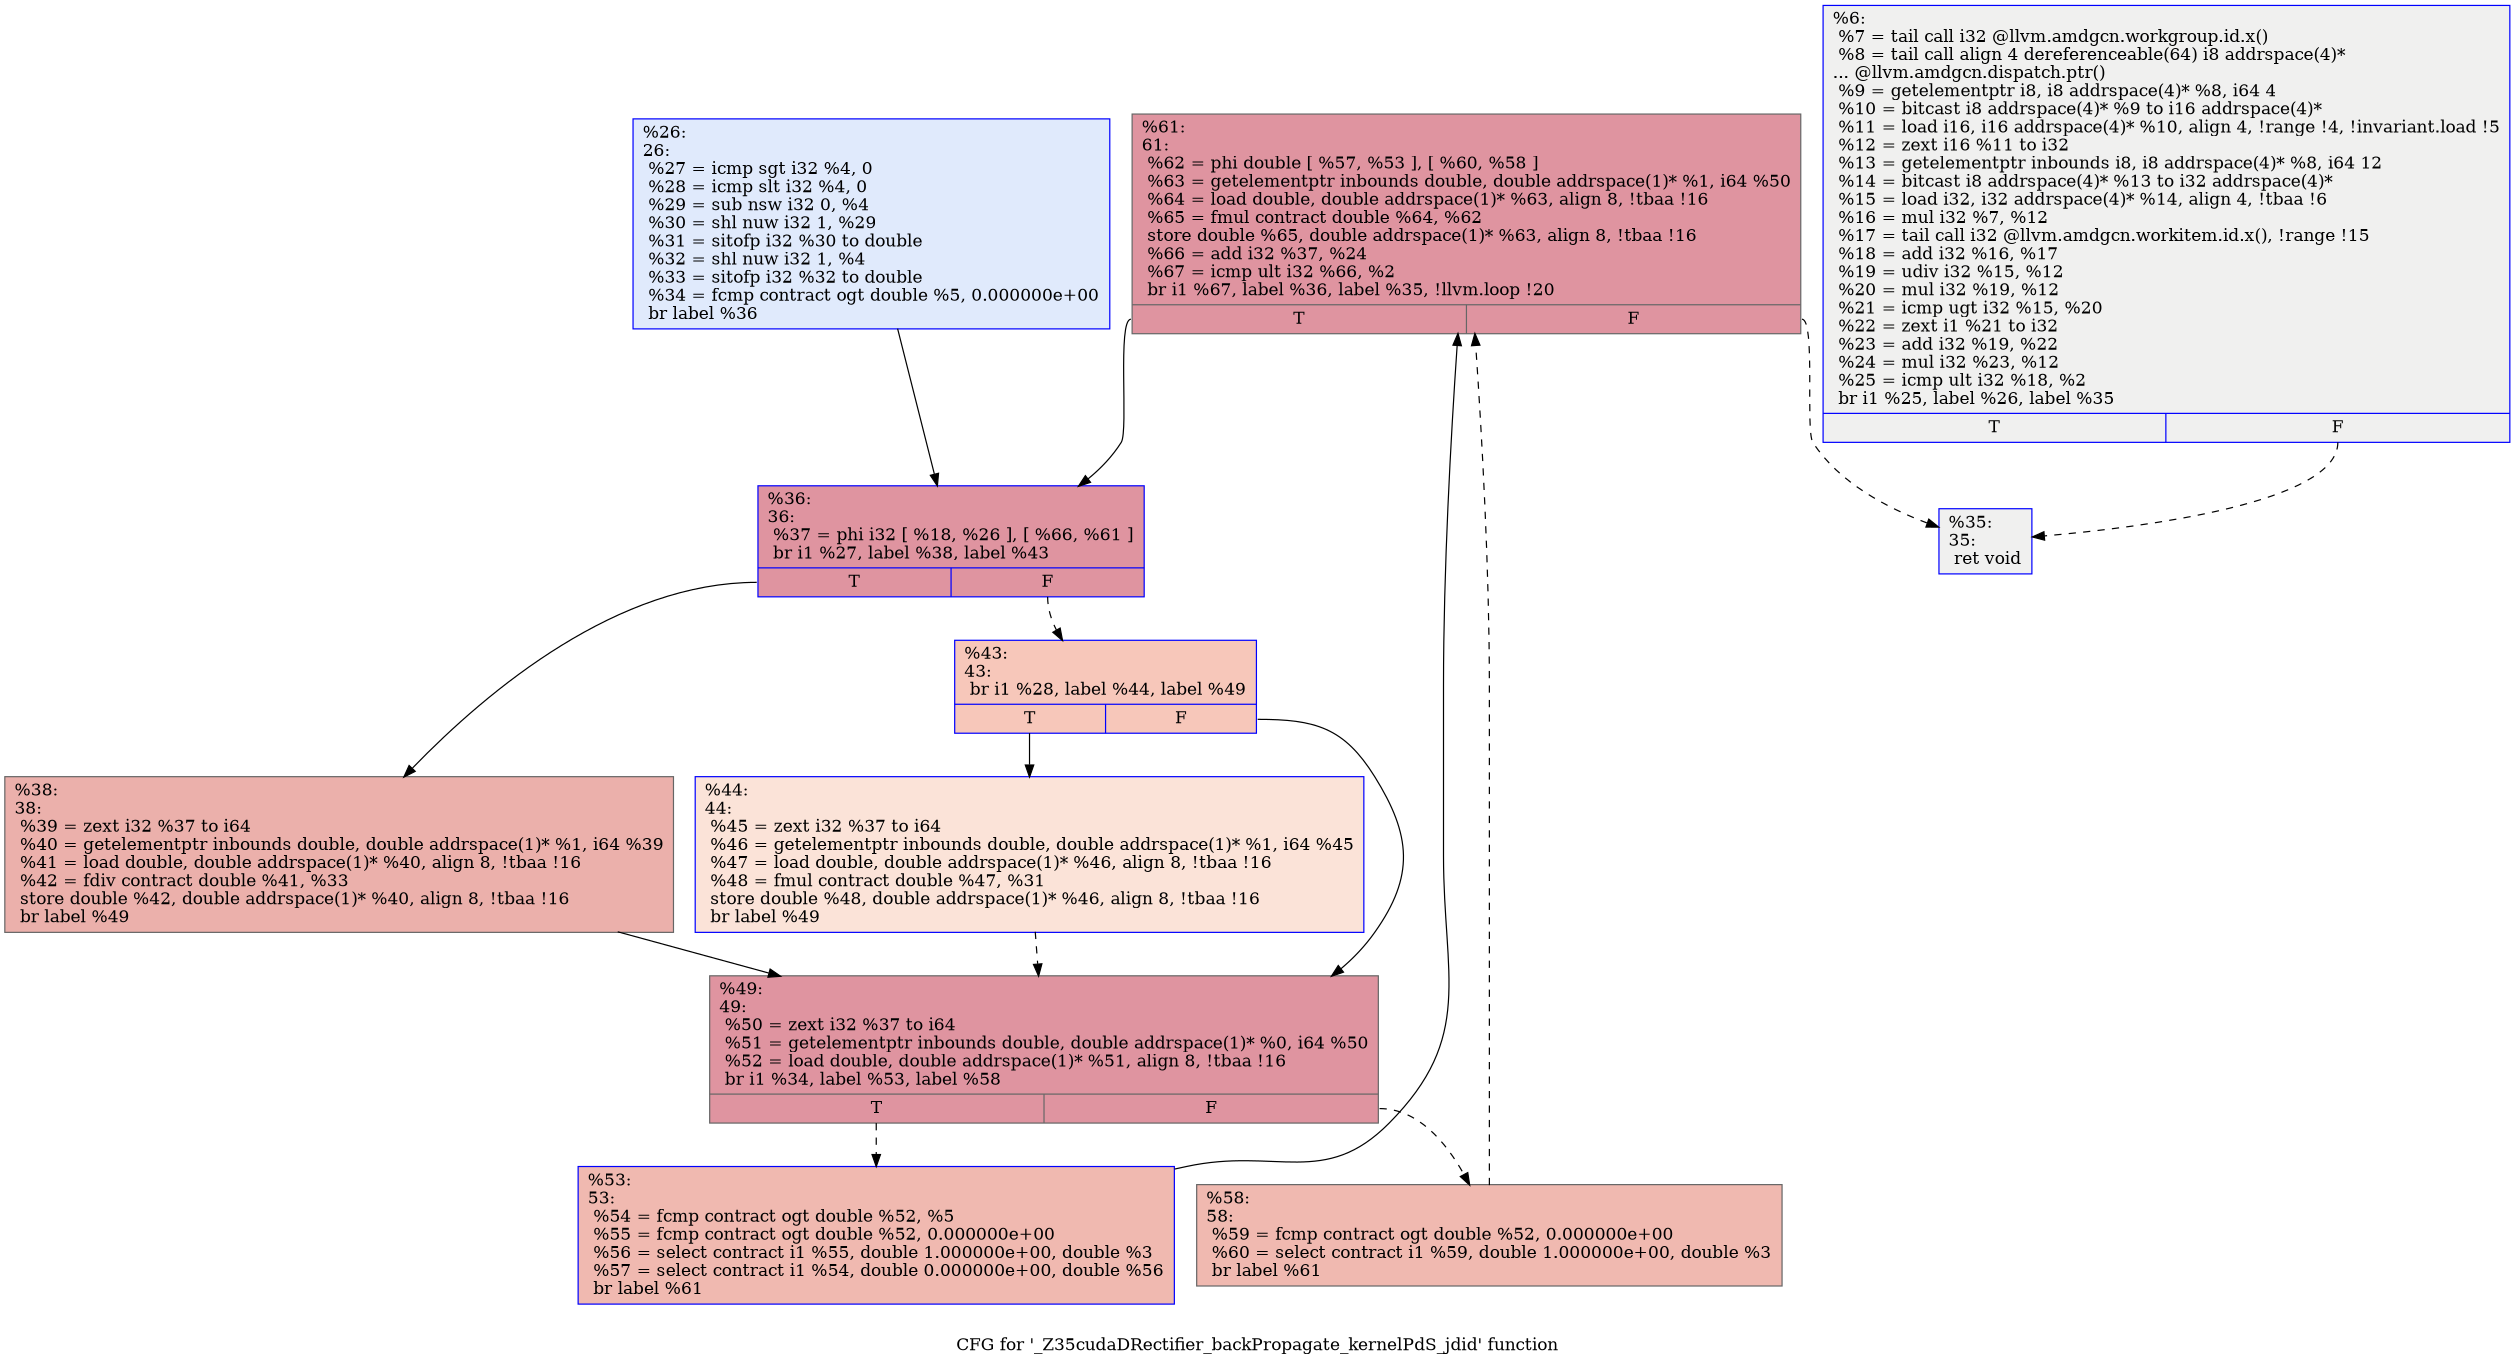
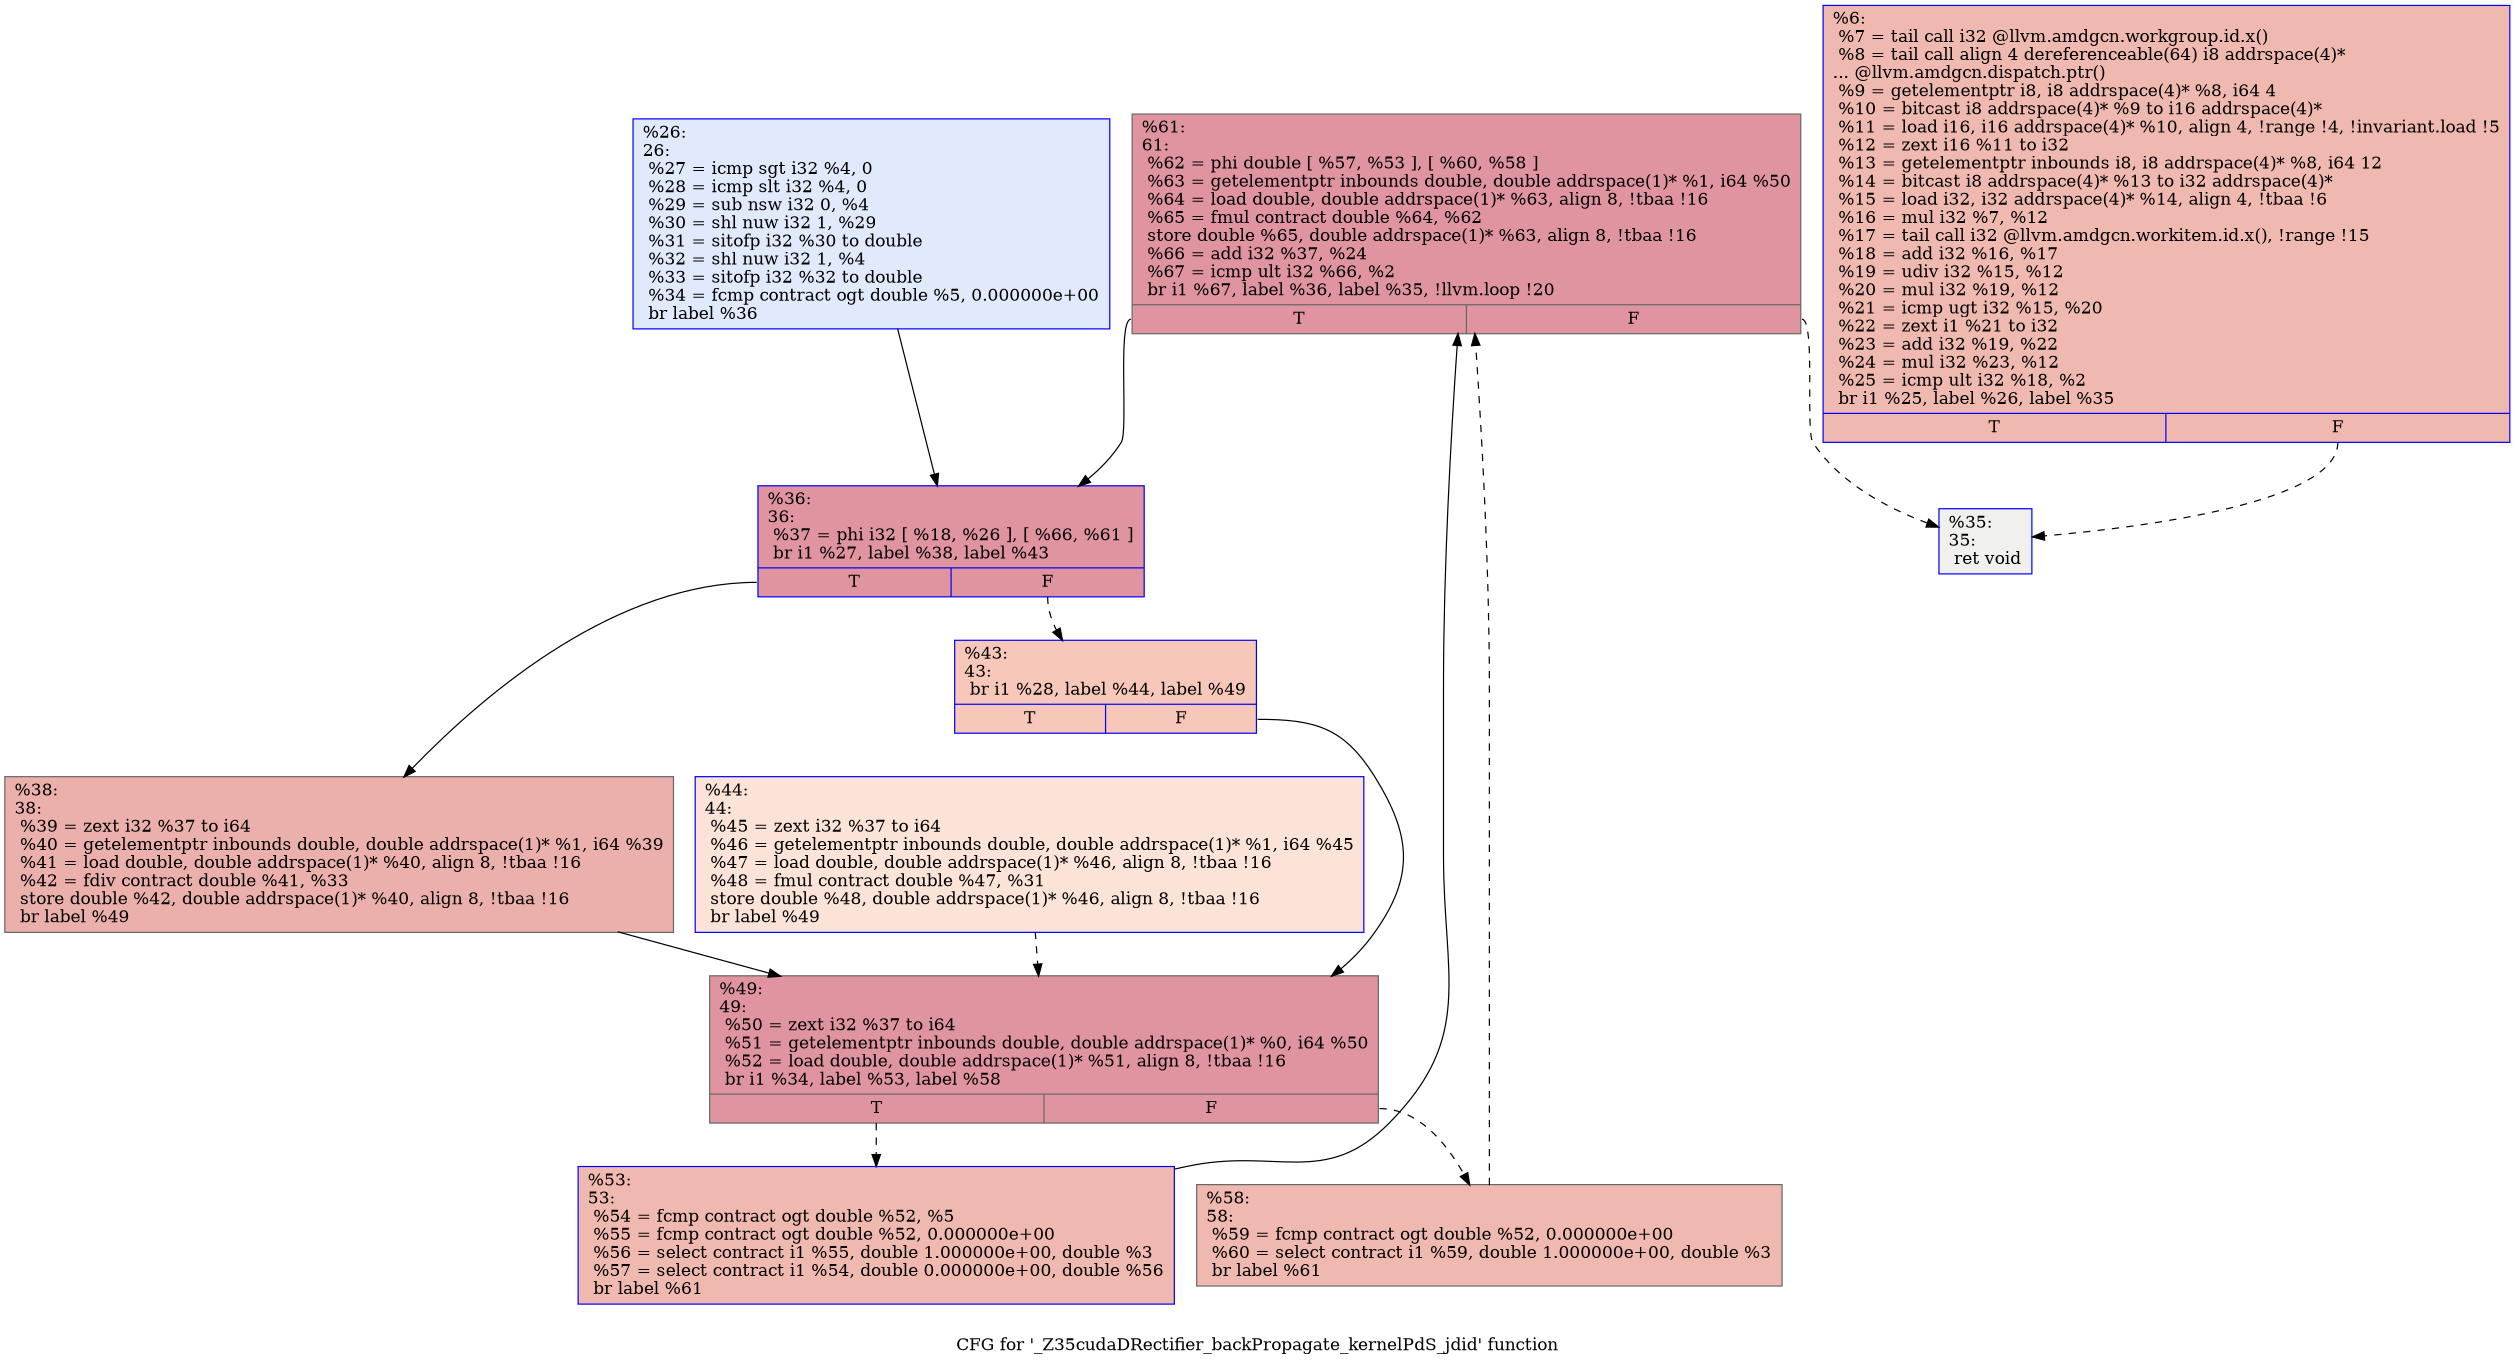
node "%6:": fillcolor #dedcdb70 -> #de614d70
edge "%43:" -> "%44:": removed
